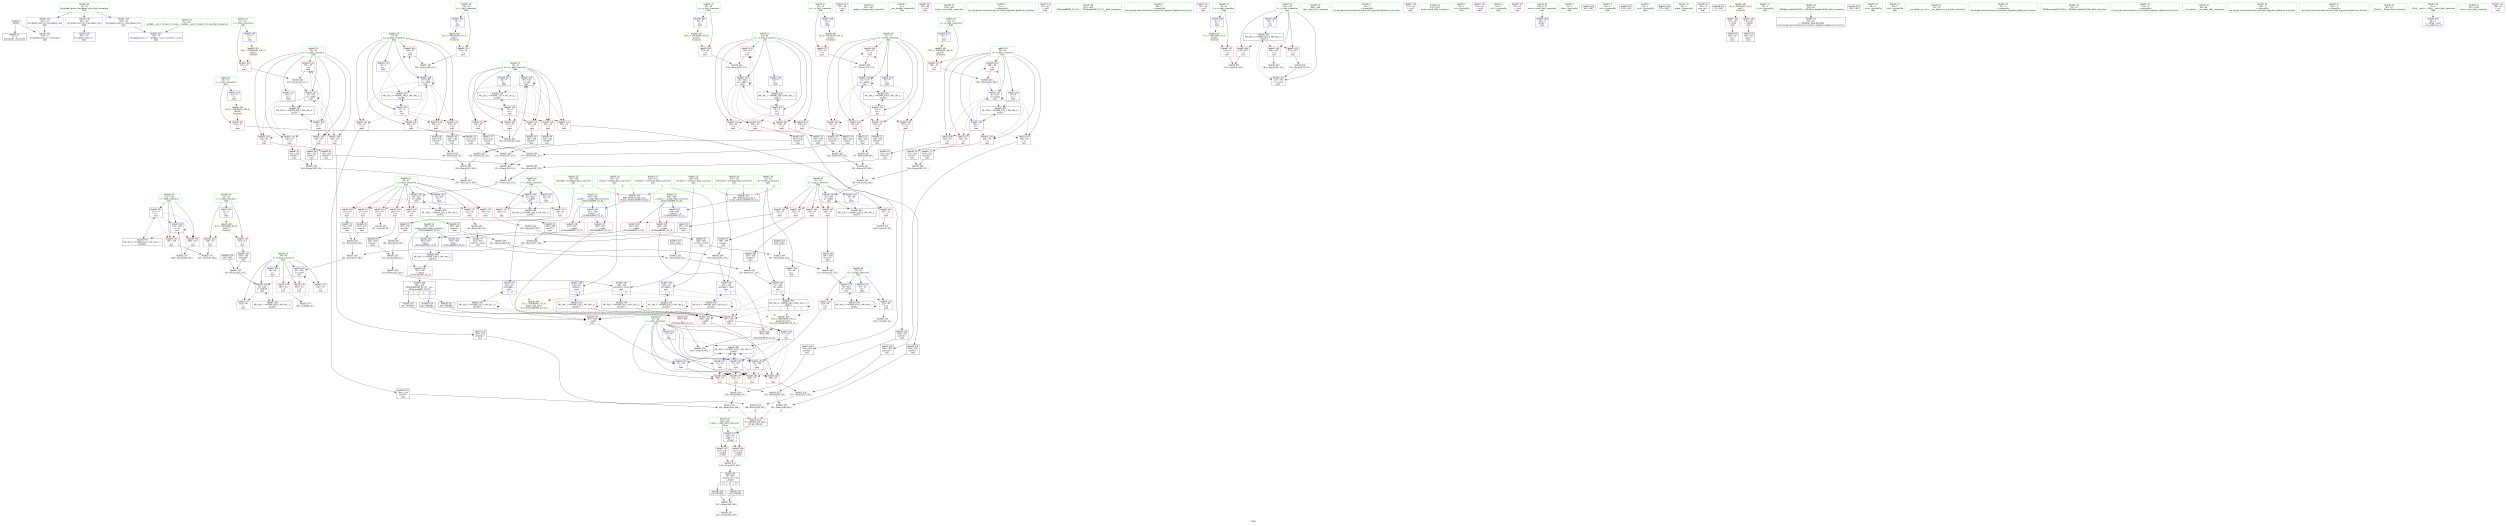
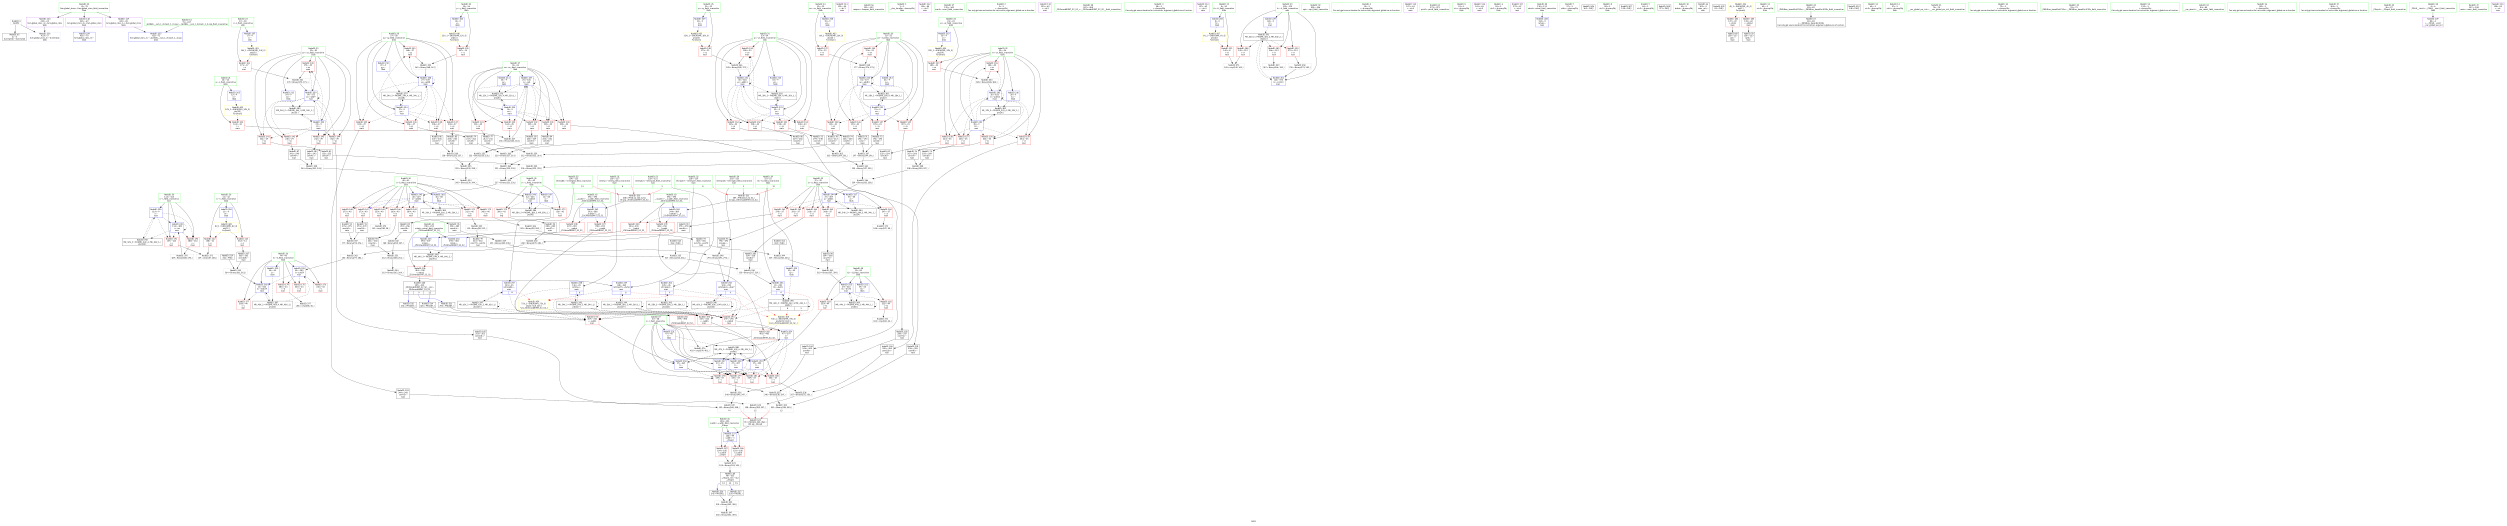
edge "NodeID: 245" -> "NodeID: 167": color black -> blue
